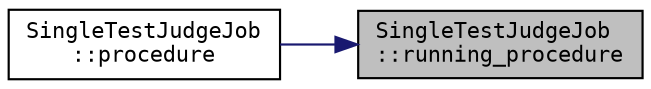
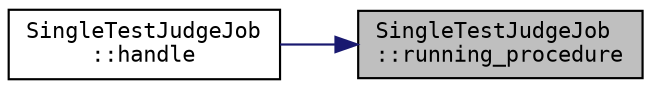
node "SingleTestJudgeJob ::procedure": label "SingleTestJudgeJob ::procedure" -> "SingleTestJudgeJob ::handle"
